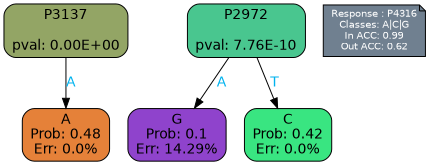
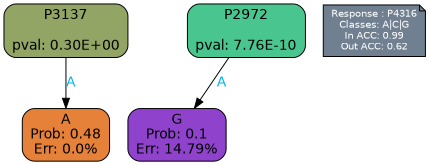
node "P3137 pval: 0.00E+00": label "P3137 pval: 0.00E+00" -> "P3137 pval: 0.30E+00"
node "G Prob: 0.1 Err: 14.29%": label "G Prob: 0.1 Err: 14.29%" -> "G Prob: 0.1 Err: 14.79%"
node "C Prob: 0.42 Err: 0.0%": removed
